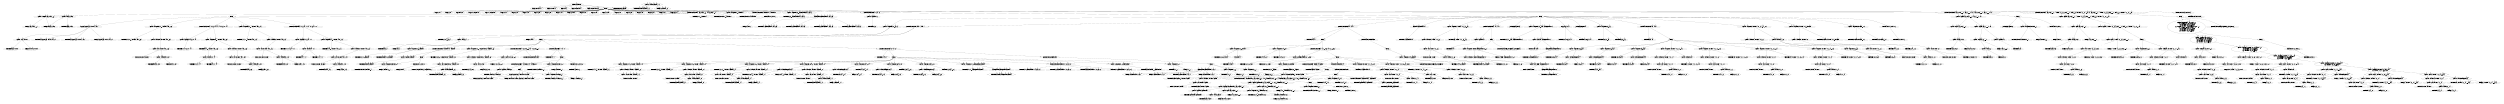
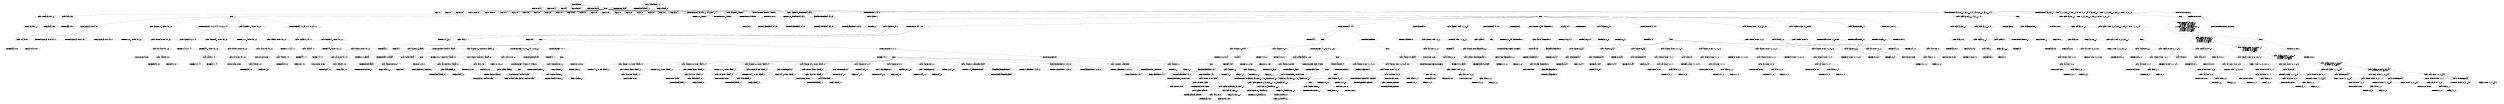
node "(IDENTIFIER,v20,*(_DWORD *)(v12 + 40) = v20)": removed
